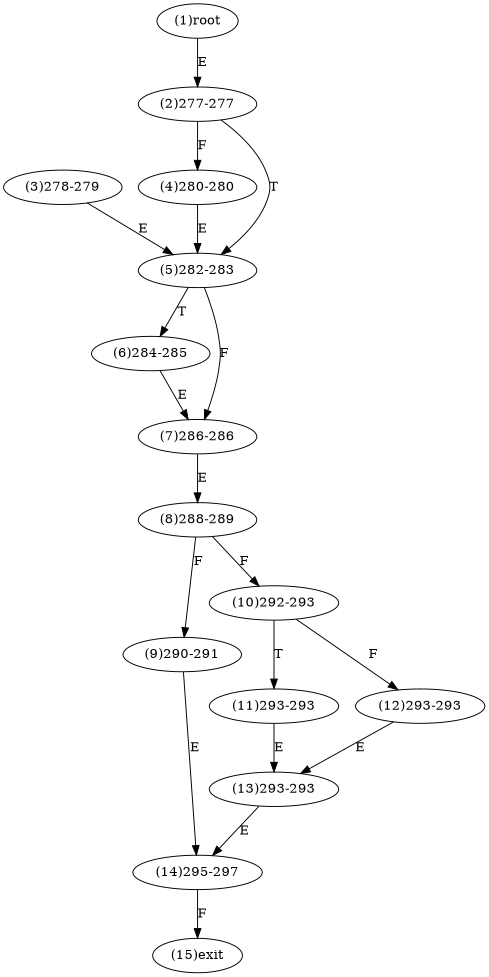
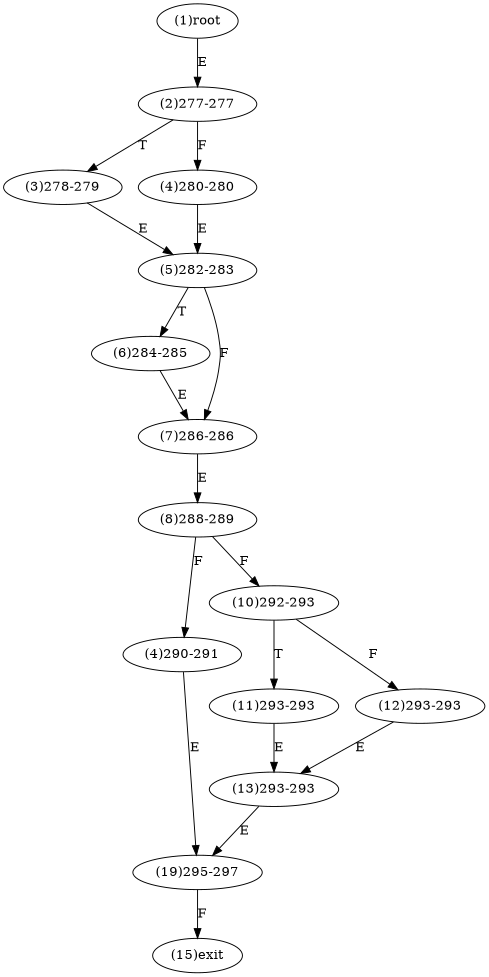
edge "(2)277-277" -> "(5)282-283": now "(2)277-277" -> "(3)278-279"
node "(9)290-291": label "(9)290-291" -> "(4)290-291"
node "(14)295-297": label "(14)295-297" -> "(19)295-297"
